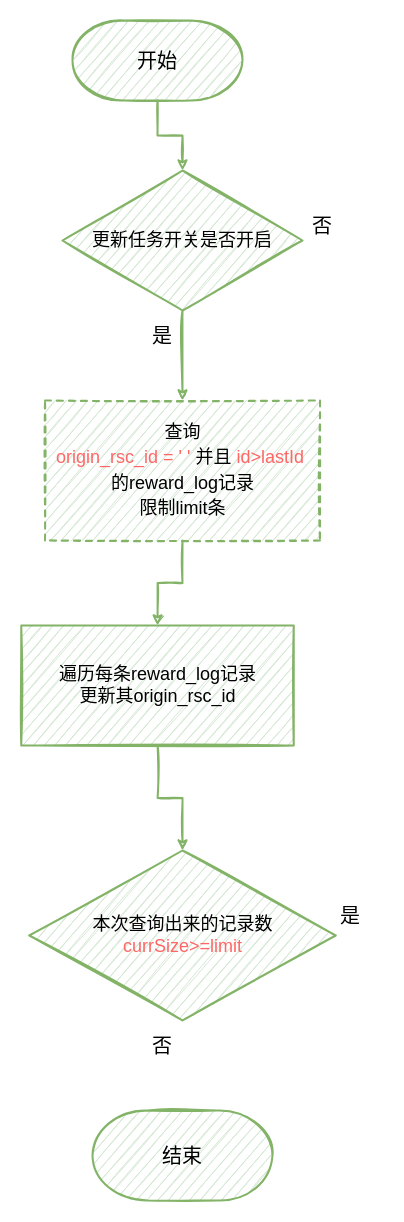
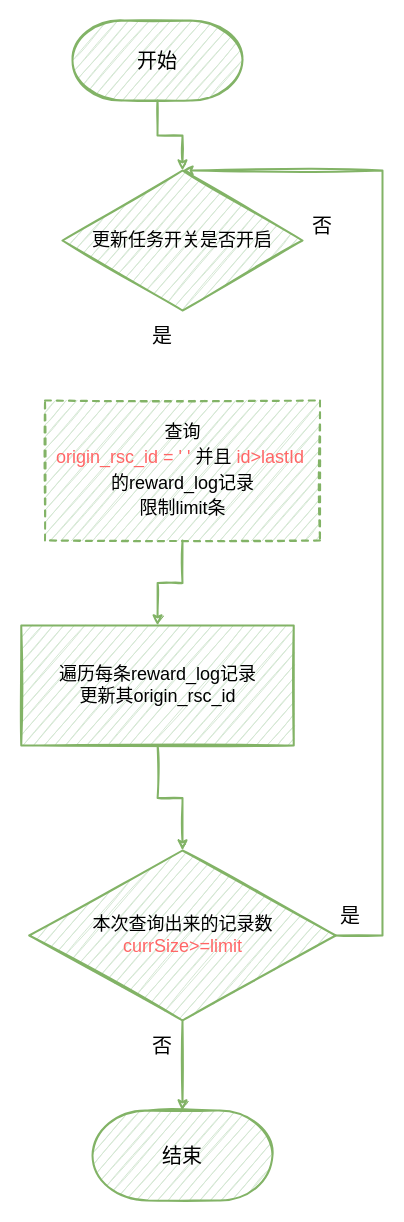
edge "更新任务开关是否开启" -> "查询origin_rsc_id = ' ' 并且 id>lastId 的reward_log记录限制limit条": removed
edge "本次查询出来的记录数 currSize>=limit" -> "更新任务开关是否开启": added
edge "本次查询出来的记录数 currSize>=limit" -> "结束": added
